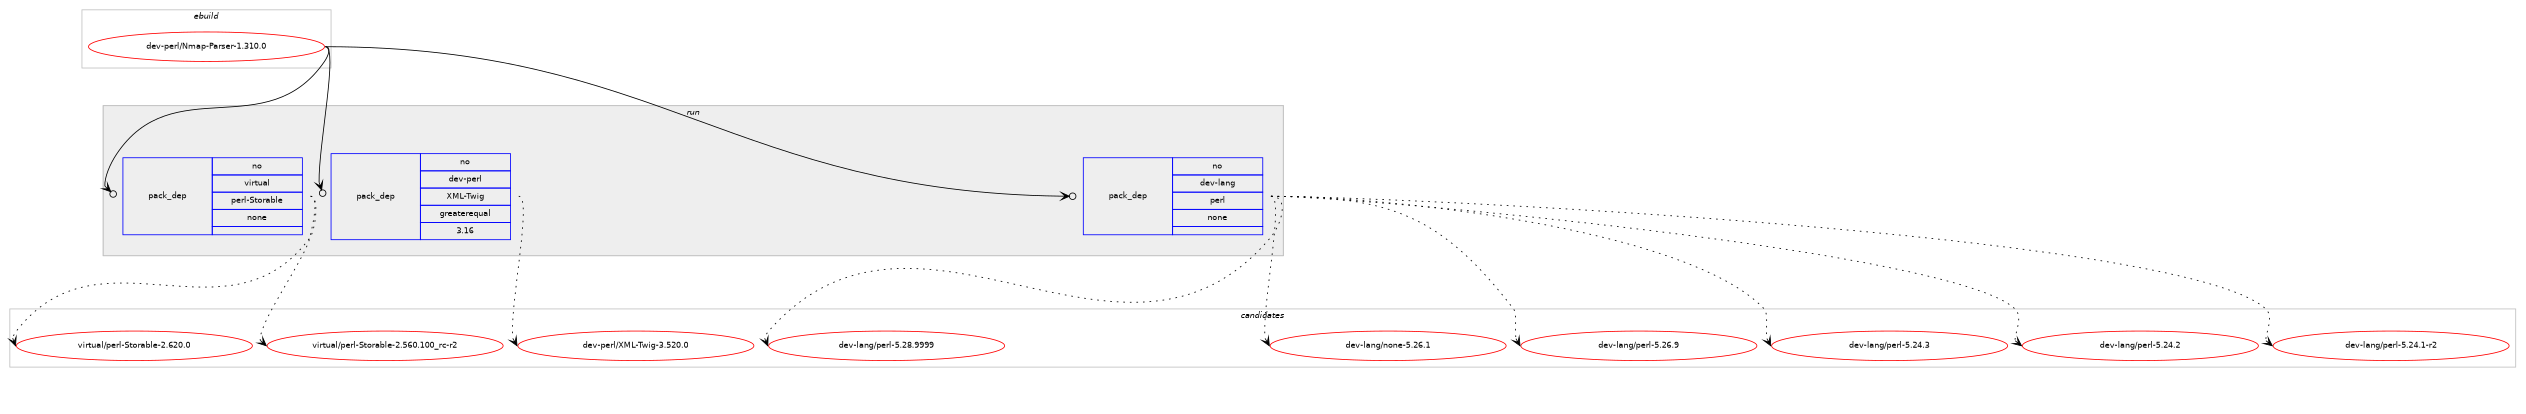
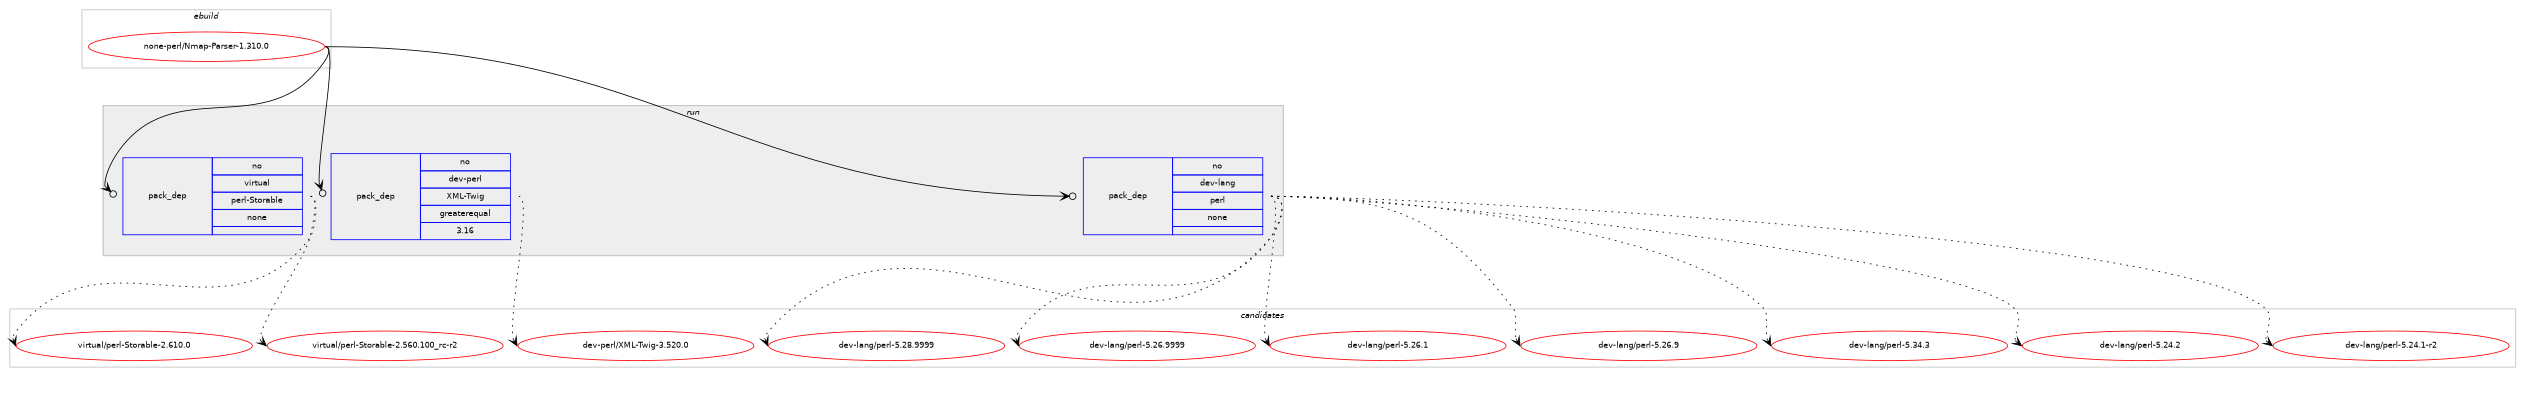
node "dev-perl/Nmap-Parser-1.310.0": label "dev-perl/Nmap-Parser-1.310.0" -> "none-perl/Nmap-Parser-1.310.0"
node "virtual/perl-Storable-2.620.0": label "virtual/perl-Storable-2.620.0" -> "virtual/perl-Storable-2.610.0"
node "dev-lang/perl-5.26.9999": added
node "dev-lang/none-5.26.1": label "dev-lang/none-5.26.1" -> "dev-lang/perl-5.26.1"
node "dev-lang/perl-5.24.3": label "dev-lang/perl-5.24.3" -> "dev-lang/perl-5.34.3"
